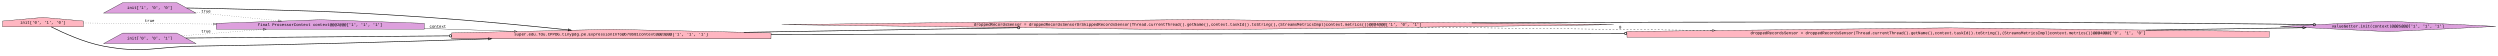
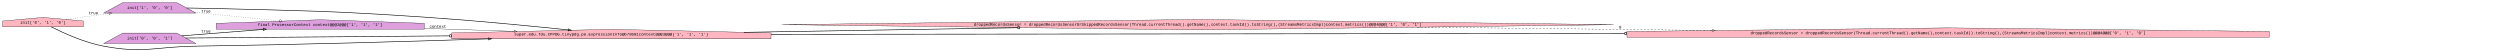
edge "init['1', '0', '0']" -> "final ProcessorContext context@@@2@@@['1', '1', '1']": arrowhead onormal -> odot
edge "init['0', '1', '0']" -> "final ProcessorContext context@@@2@@@['1', '1', '1']": now "init['0', '1', '0']" -> "init['1', '0', '0']"
node "valueGetter.init(context)@@@5@@@['1', '1', '1']": removed
edge "init['0', '0', '1']" -> "final ProcessorContext context@@@2@@@['1', '1', '1']": style dotted -> bold
